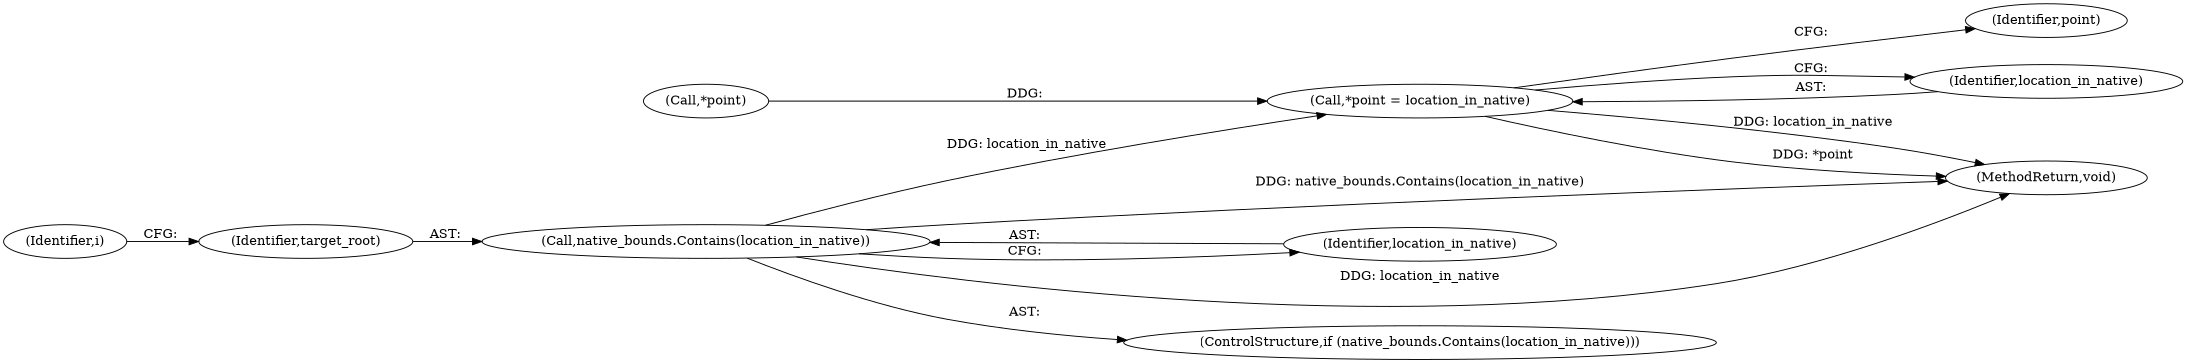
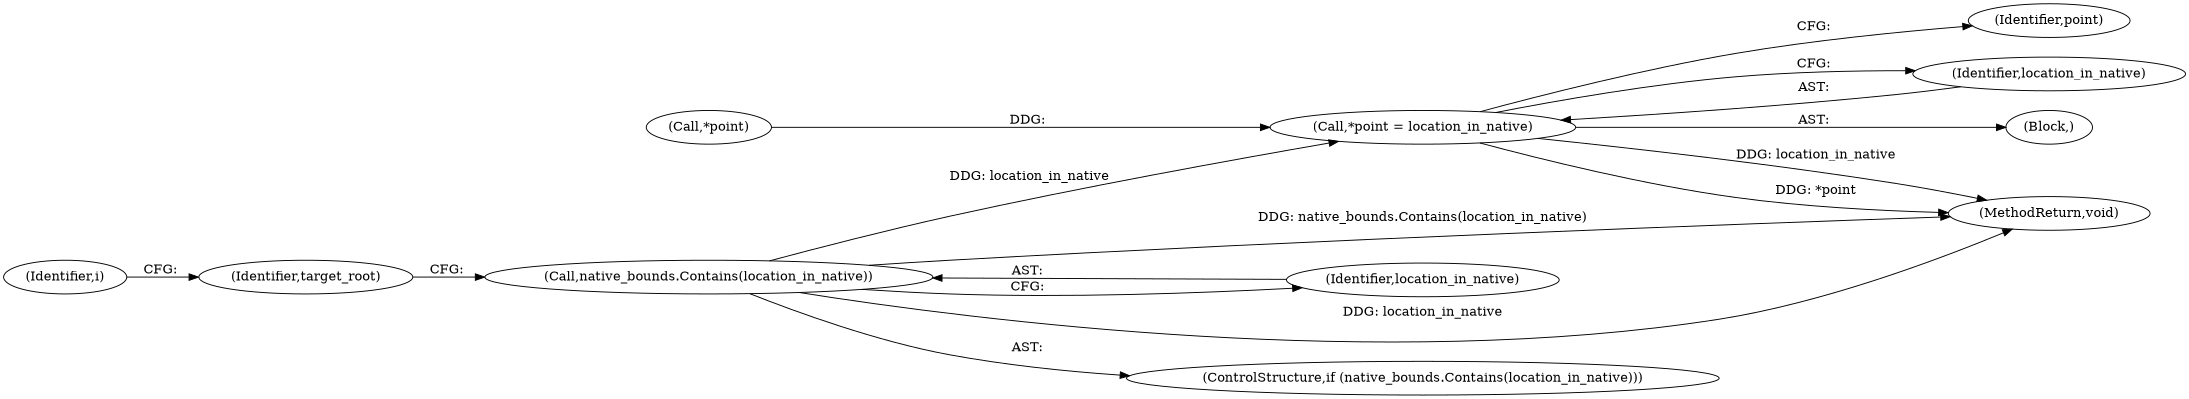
node "(Block,)": added
edge "(Identifier,target_root)" -> "(Call,native_bounds.Contains(location_in_native))": label "AST: " -> "CFG: "
